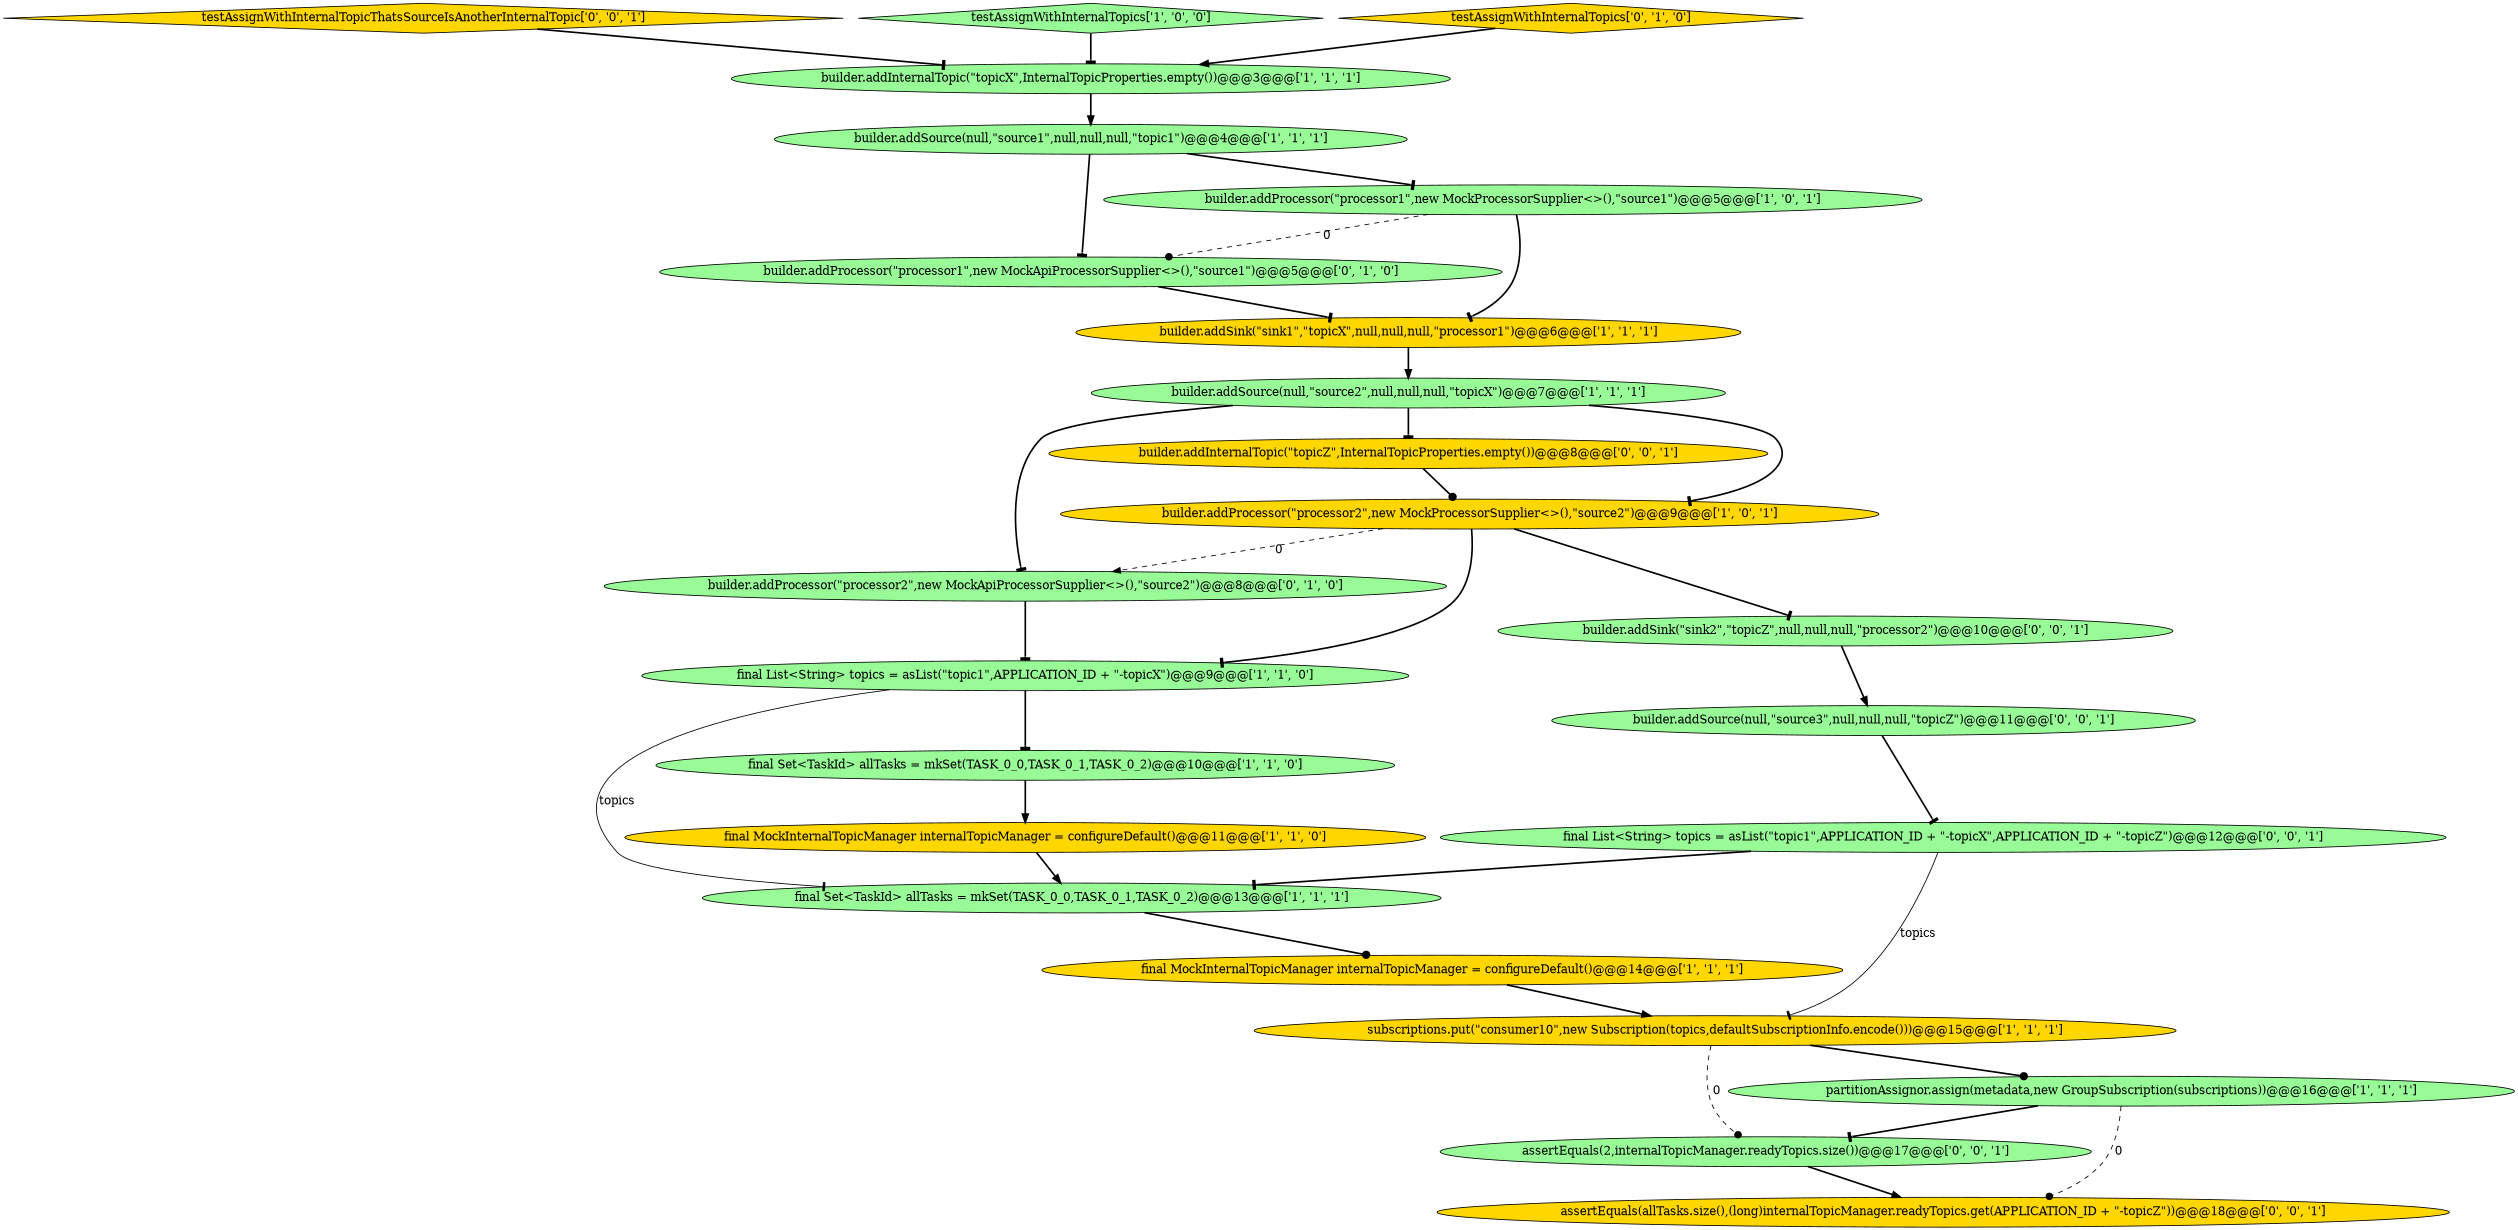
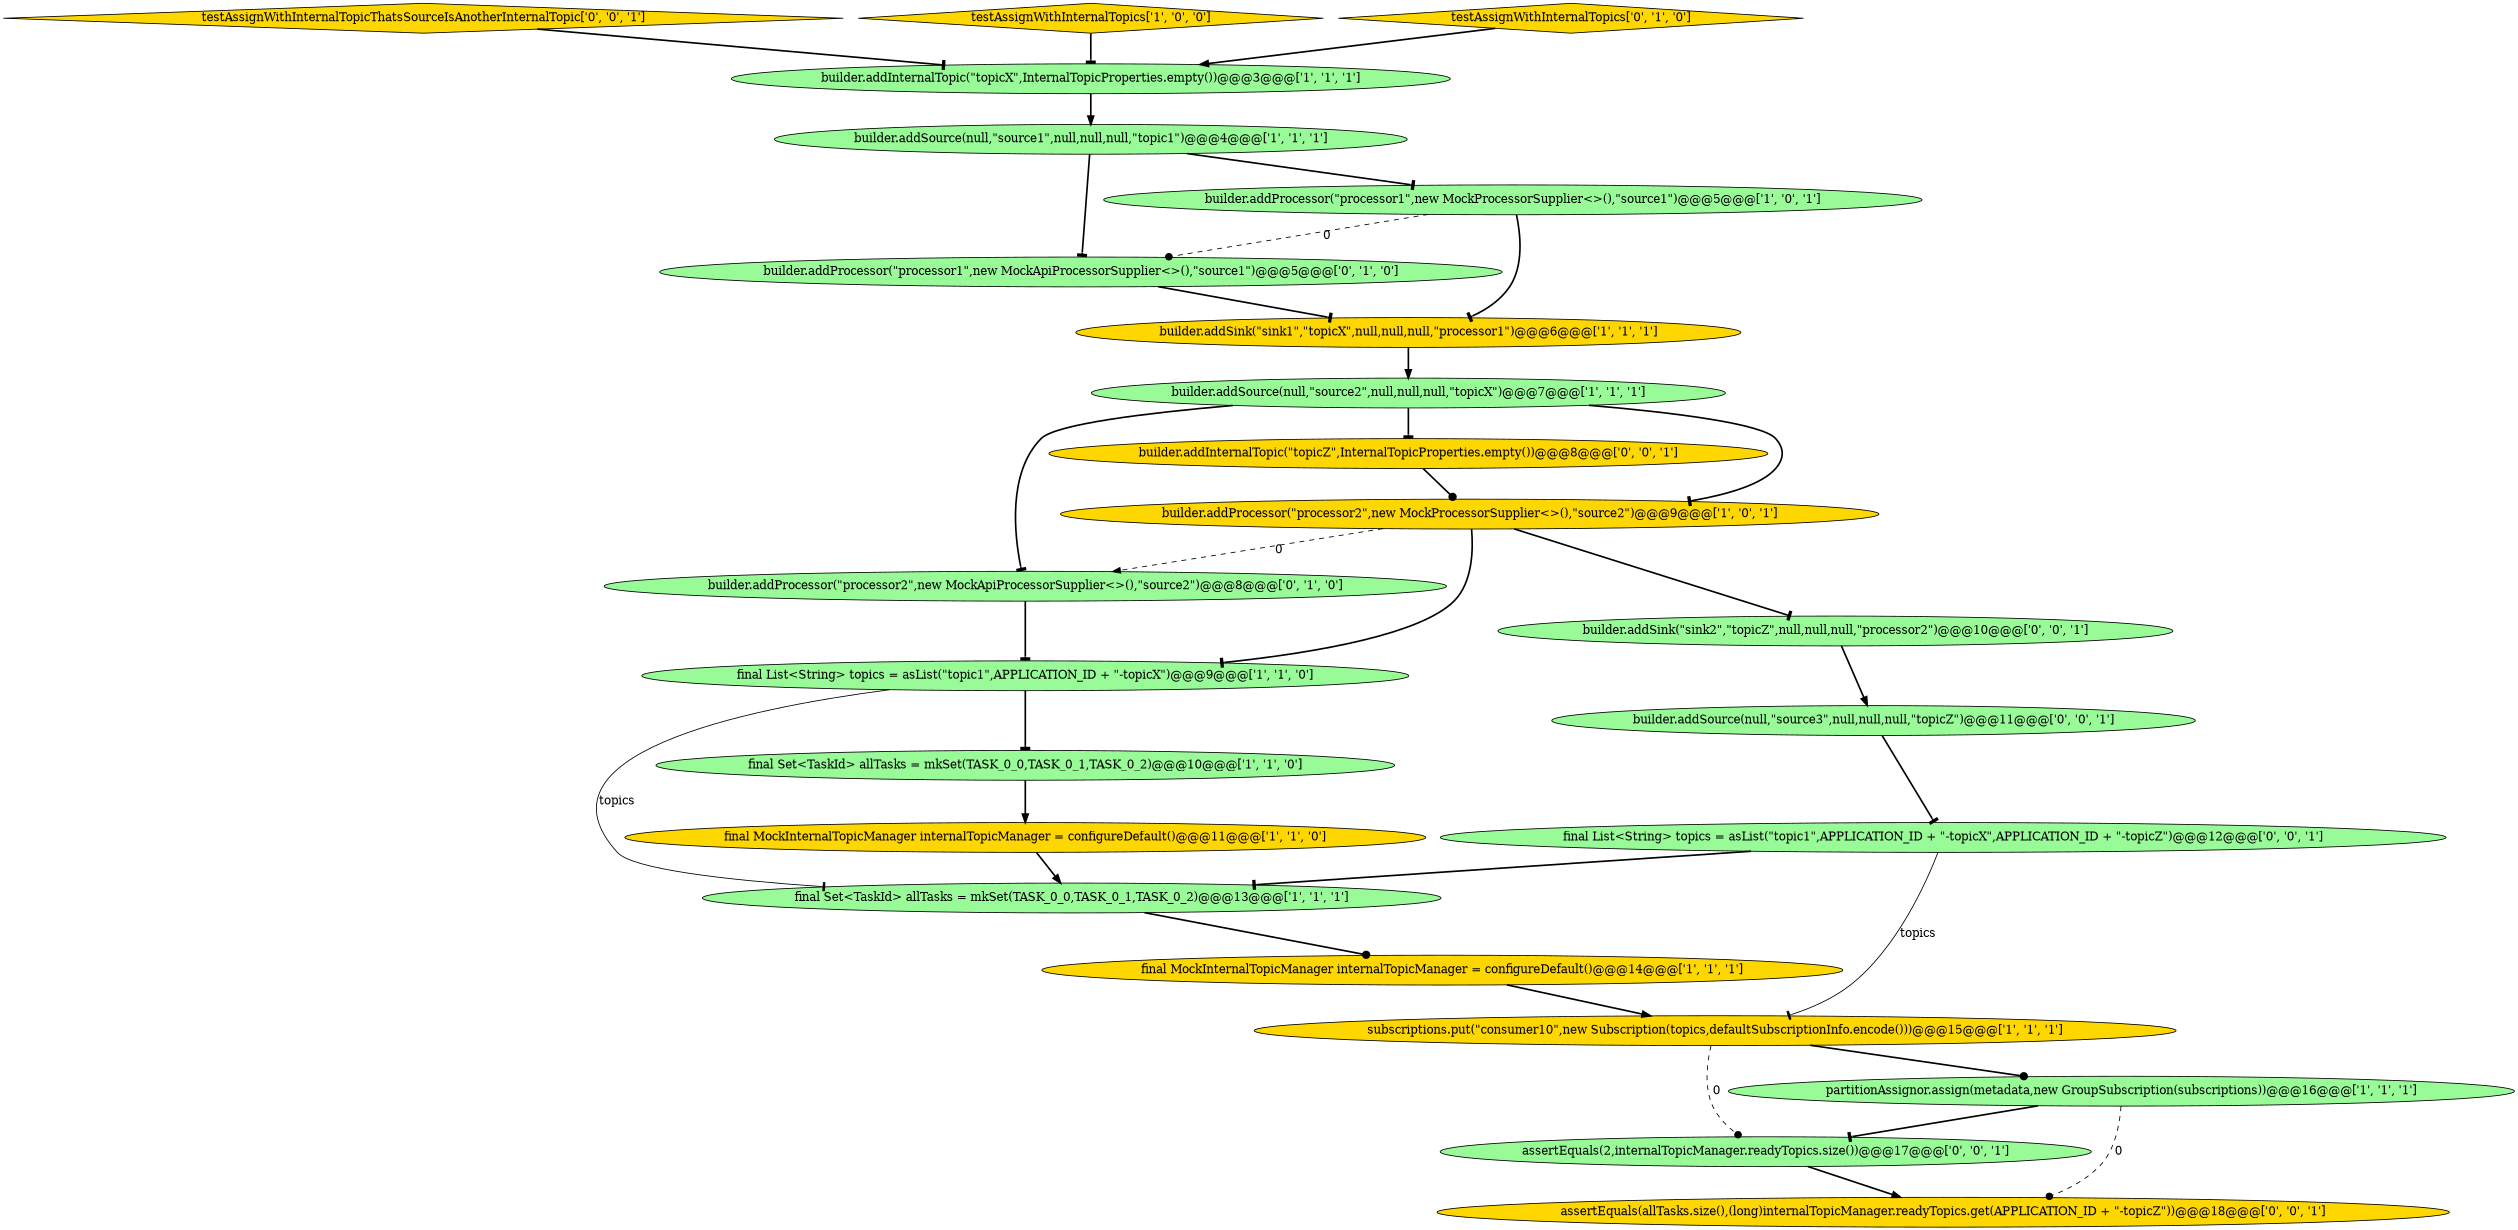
node "testAssignWithInternalTopics['1', '0', '0']": fillcolor palegreen -> gold
